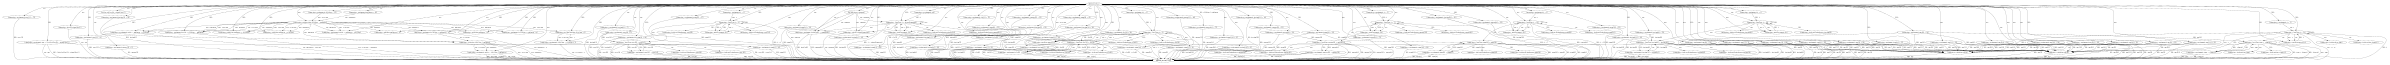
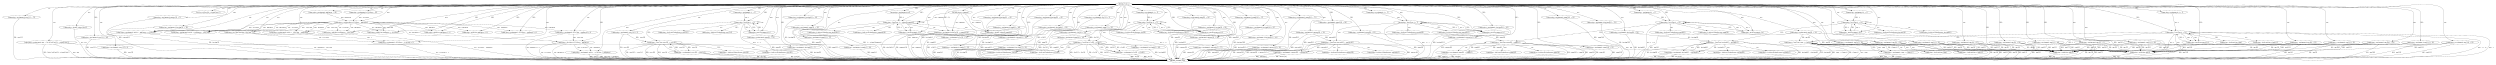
edge "(METHOD,fzfkrx)" -> "(<operator>.assignment,umzvex[4] = 77)": label "DDG: xlfyltoo / pgfimcua" -> "DDG: "
edge "(METHOD,fzfkrx)" -> "(<operator>.assignment,ezpw[7] = 53)": label "DDG: xlfyltoo" -> "DDG: "
node "(<operator>.assignment,nxvr[2] = 40)": added
edge "(<operator>.lessThan,i < 3)" -> "(<operator>.assignment,ezpw[1] = 41)": now "(METHOD,fzfkrx)" -> "(<operator>.assignment,ezpw[1] = 41)"
edge "(<operator>.lessThan,i < 3)" -> "(<operator>.assignment,ezpw[14] = 15)": now "(METHOD,fzfkrx)" -> "(<operator>.assignment,ezpw[14] = 15)"
